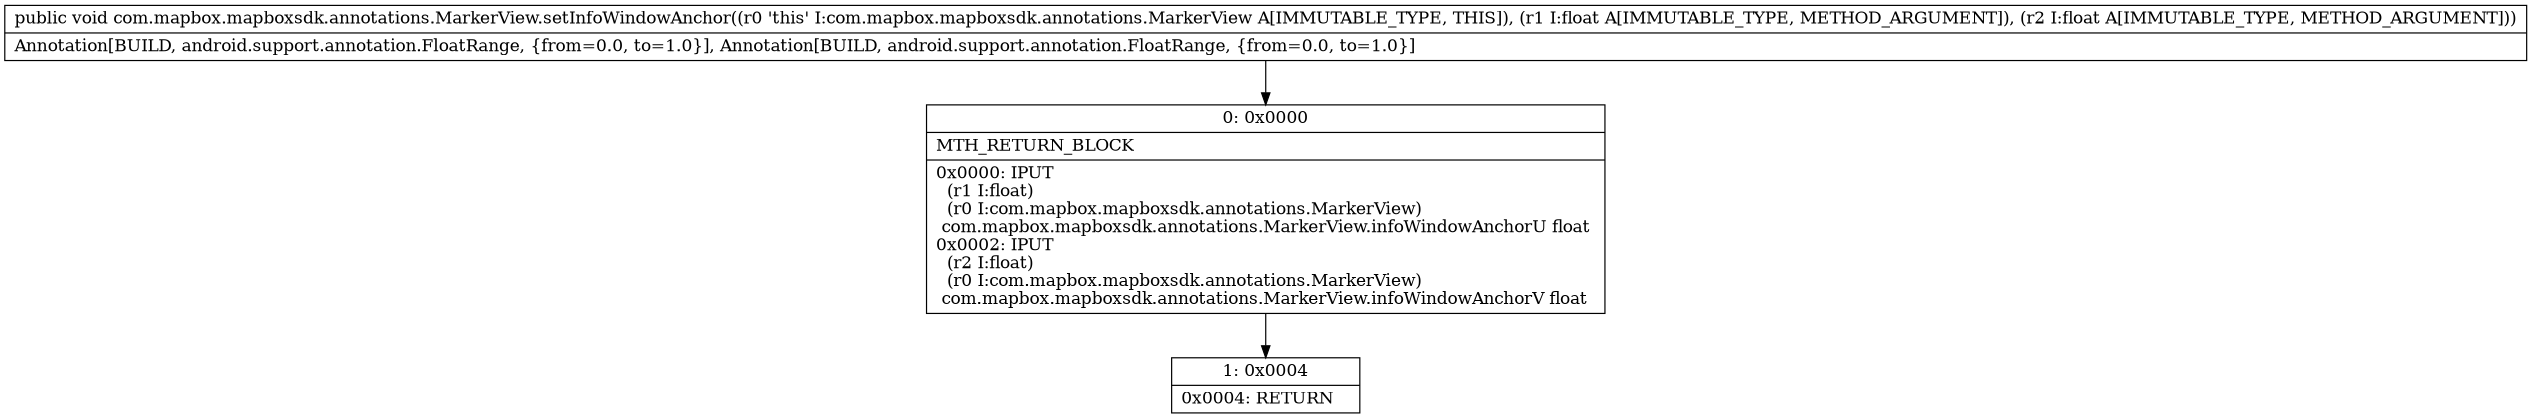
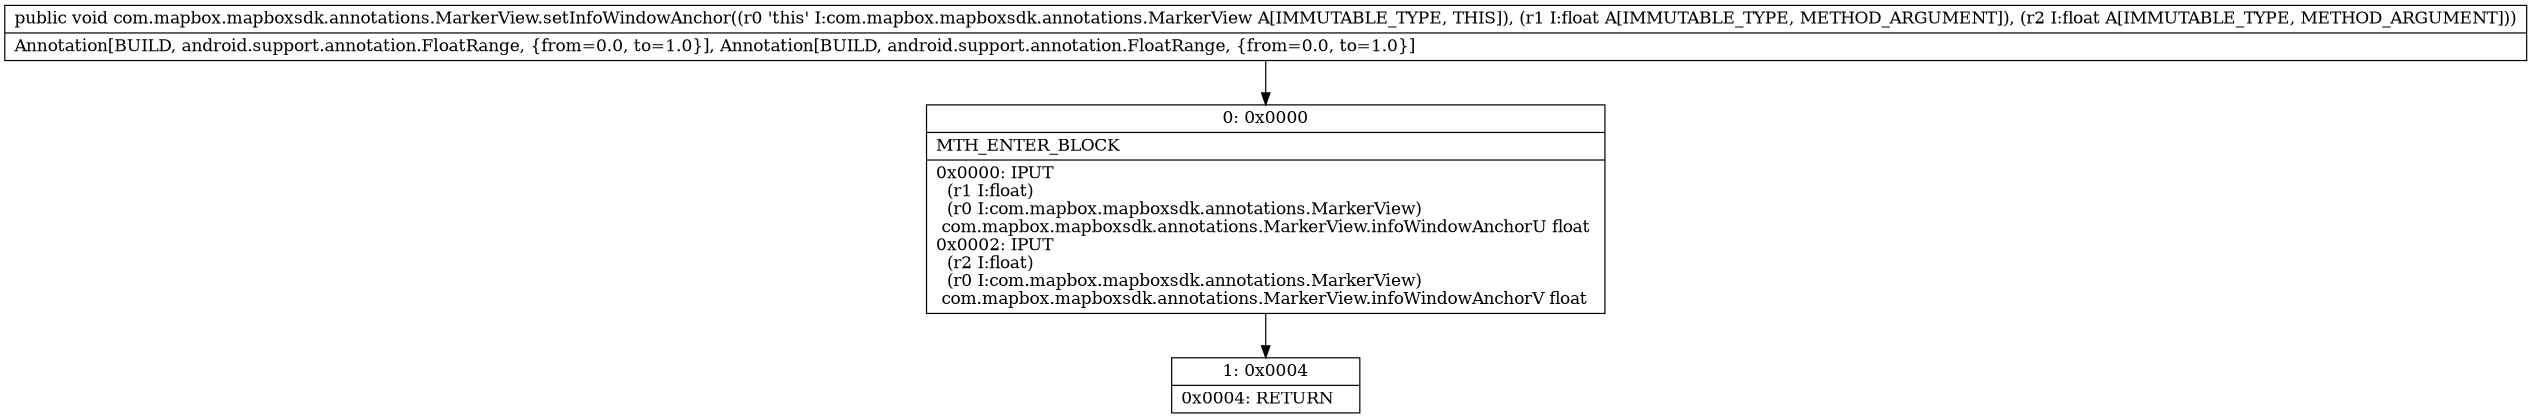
node "0: 0x0000": text "MTH_RETURN_BLOCK" -> "MTH_ENTER_BLOCK"
